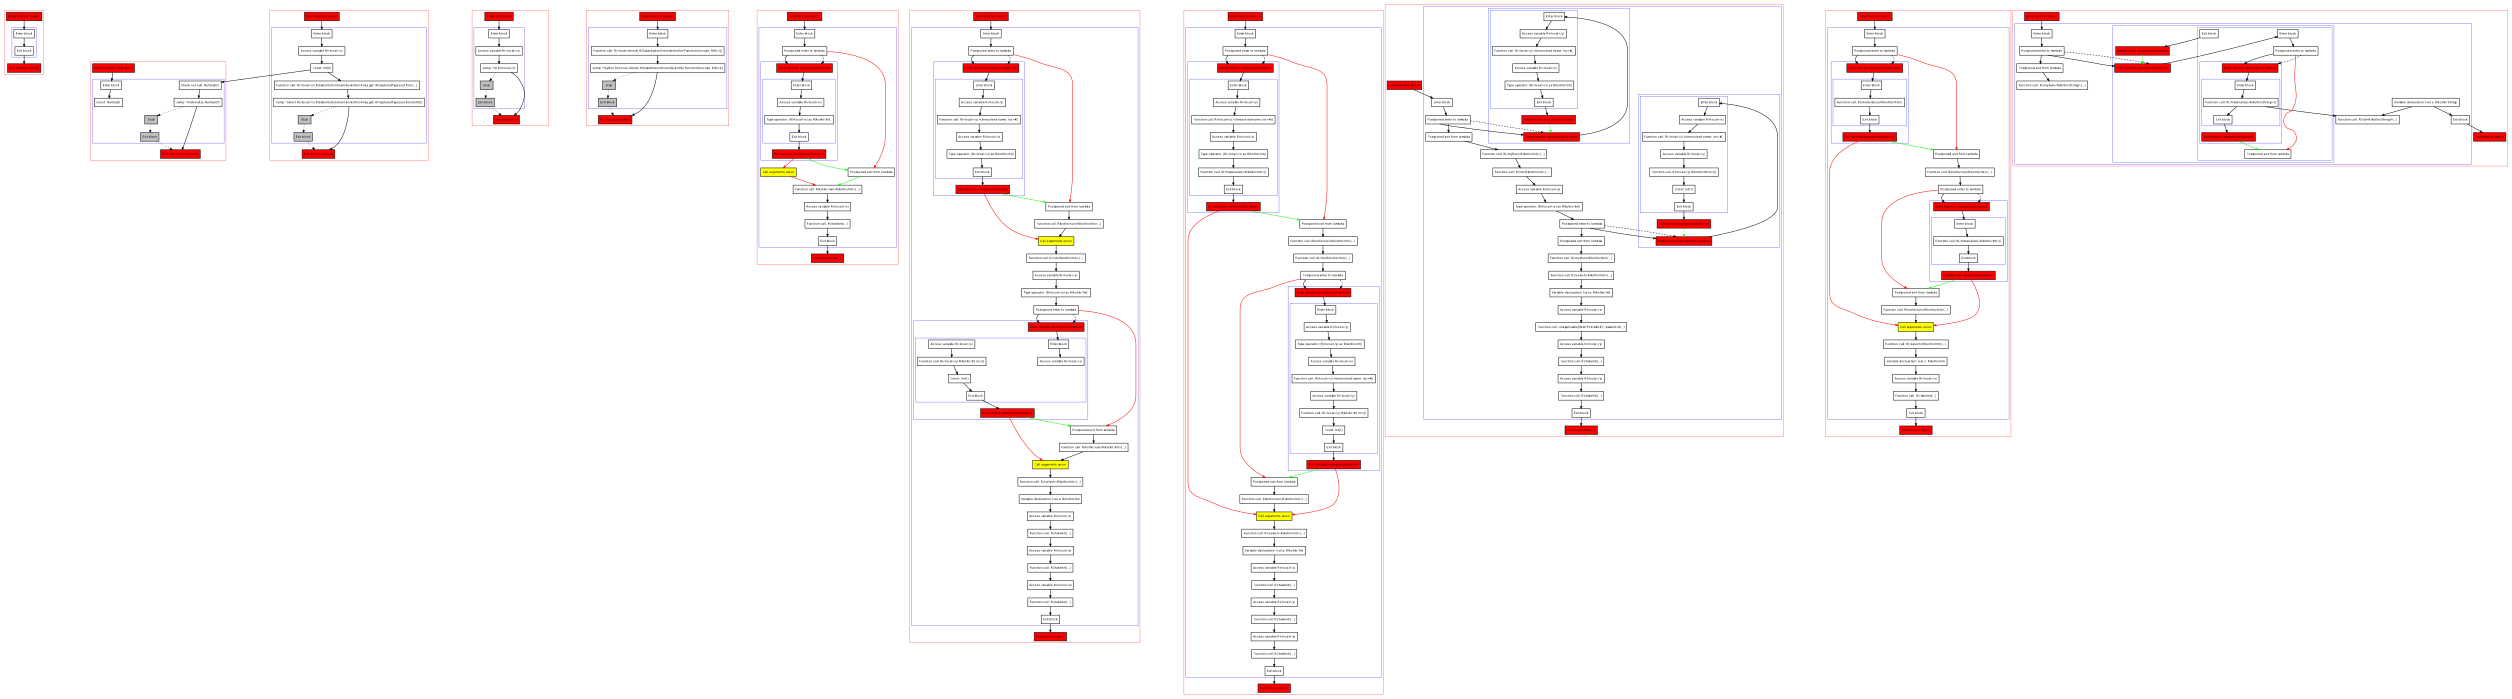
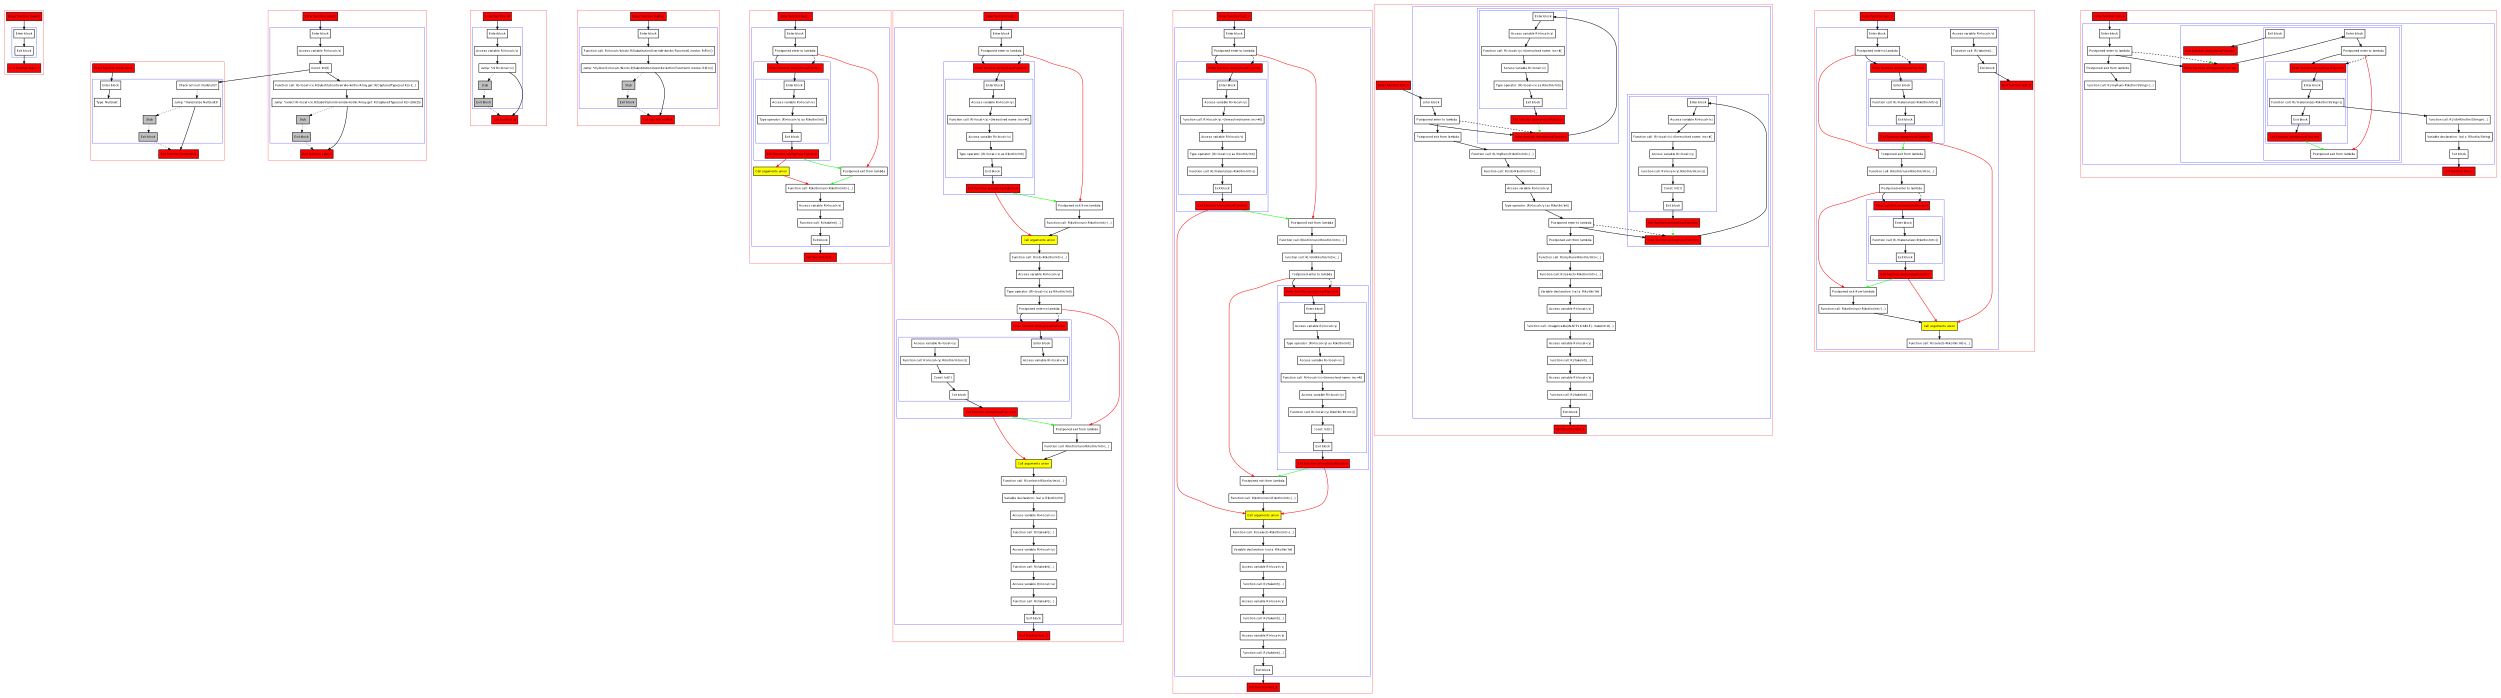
edge "Check not null: Null(null)!!" -> "Jump: ^materialize Null(null)!!": style solid -> dotted
node "Const: Null(null)": label "Const: Null(null)" -> "Type: Null(null)"
edge "Variable declaration: lval x: R|kotlin/String|" -> "Function call: R|/id|<R|kotlin/String|>(...)": reversed
node "Variable declaration: lval x: R|kotlin/Int|": removed
